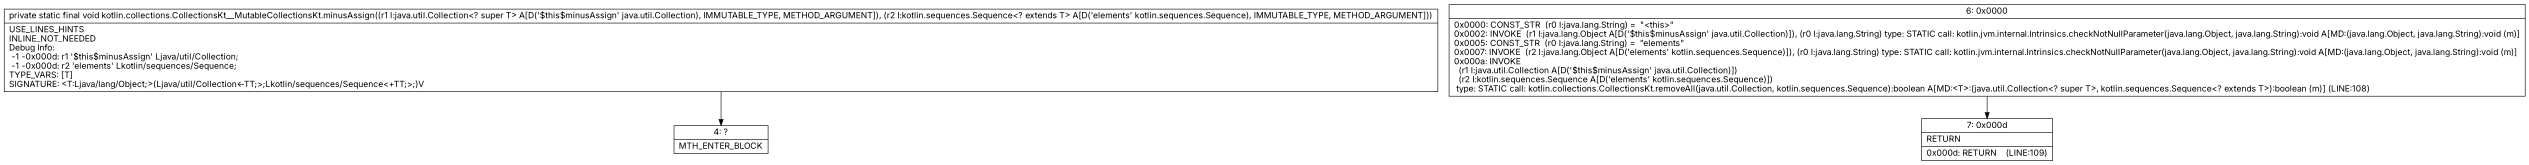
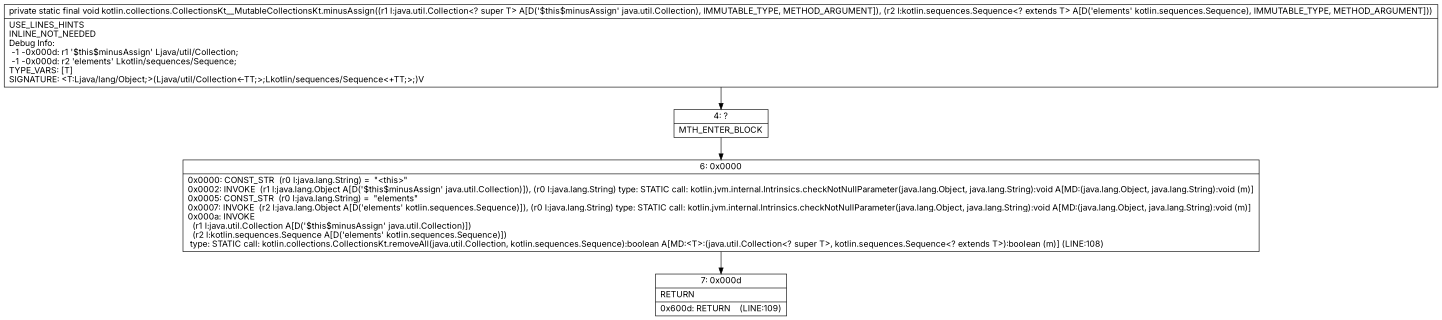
edge "4: ?" -> "6: 0x0000": added
node "7: 0x000d": text "0x000d: RETURN    (LINE:109)" -> "0x600d: RETURN    (LINE:109)"
